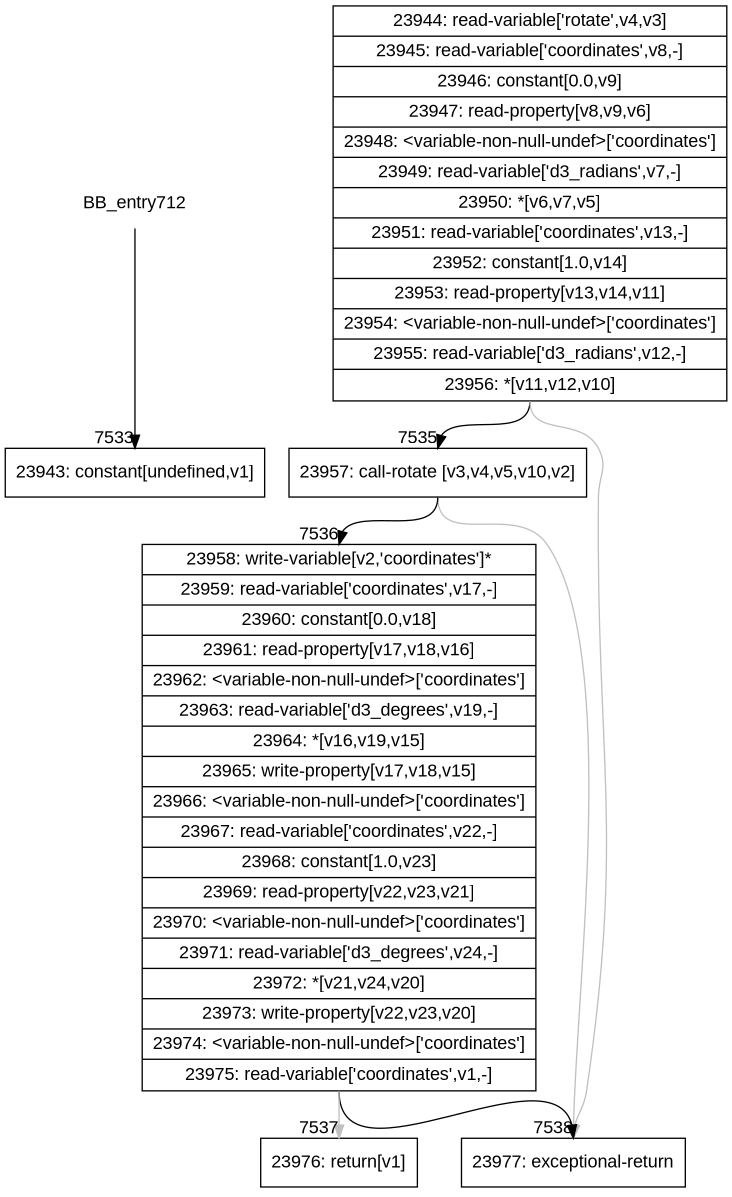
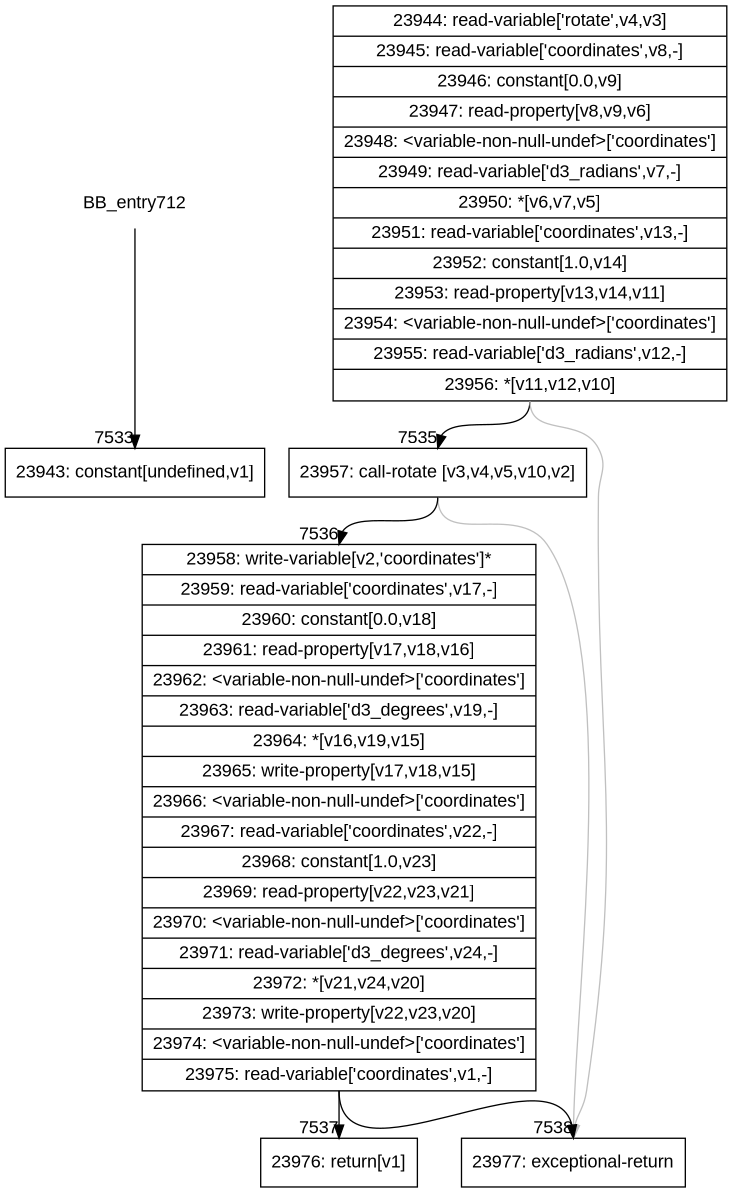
edge "23958: write-variable[v2,'coordinates']*" -> "23976: return[v1]": color gray -> black
